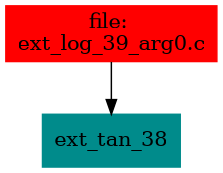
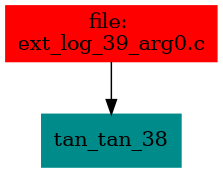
node "ext_tan_38": label "ext_tan_38" -> "tan_tan_38"
